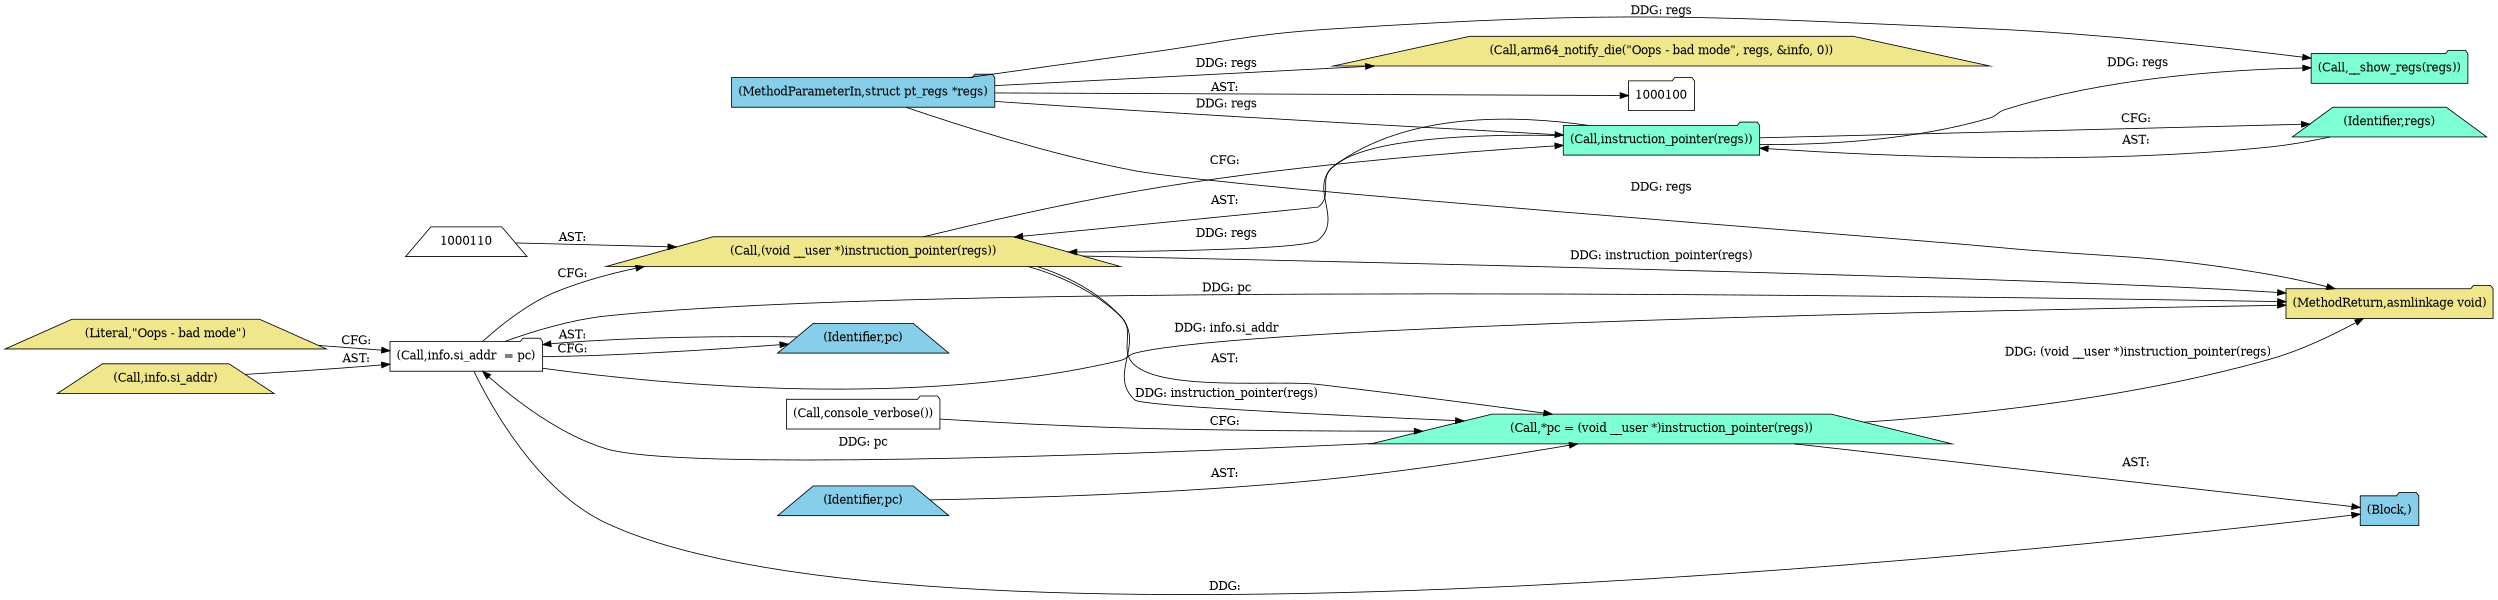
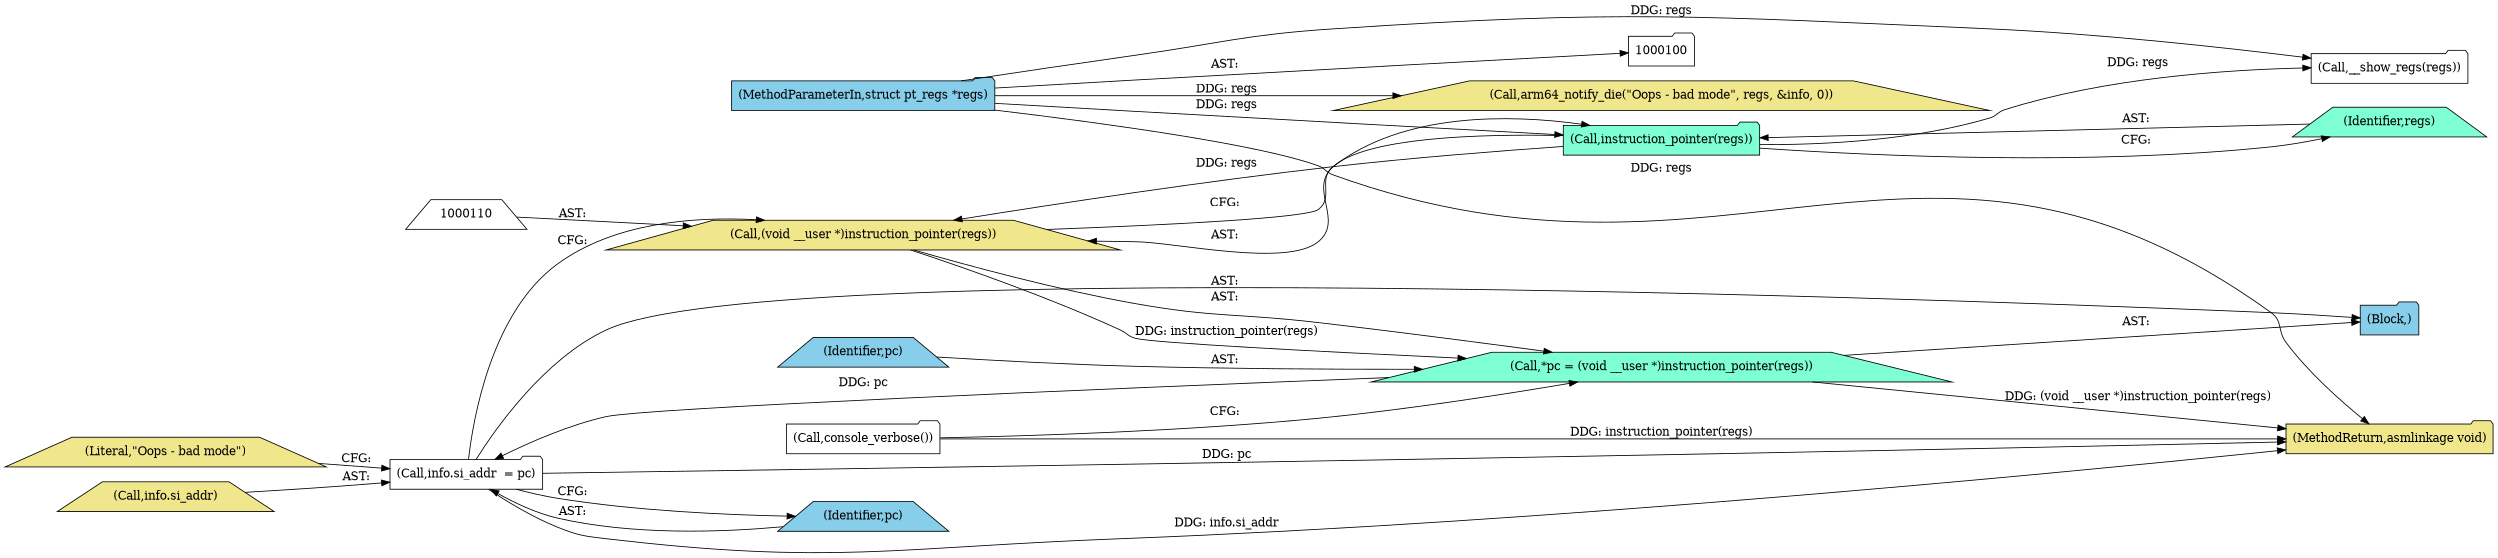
node "(Call,__show_regs(regs))": fillcolor aquamarine -> white
edge "(Call,(void __user *)instruction_pointer(regs))" -> "(MethodReturn,asmlinkage void)": now "(Call,console_verbose())" -> "(MethodReturn,asmlinkage void)"
edge "(Call,info.si_addr  = pc)" -> "(Block,)": label "DDG: " -> "AST: "
